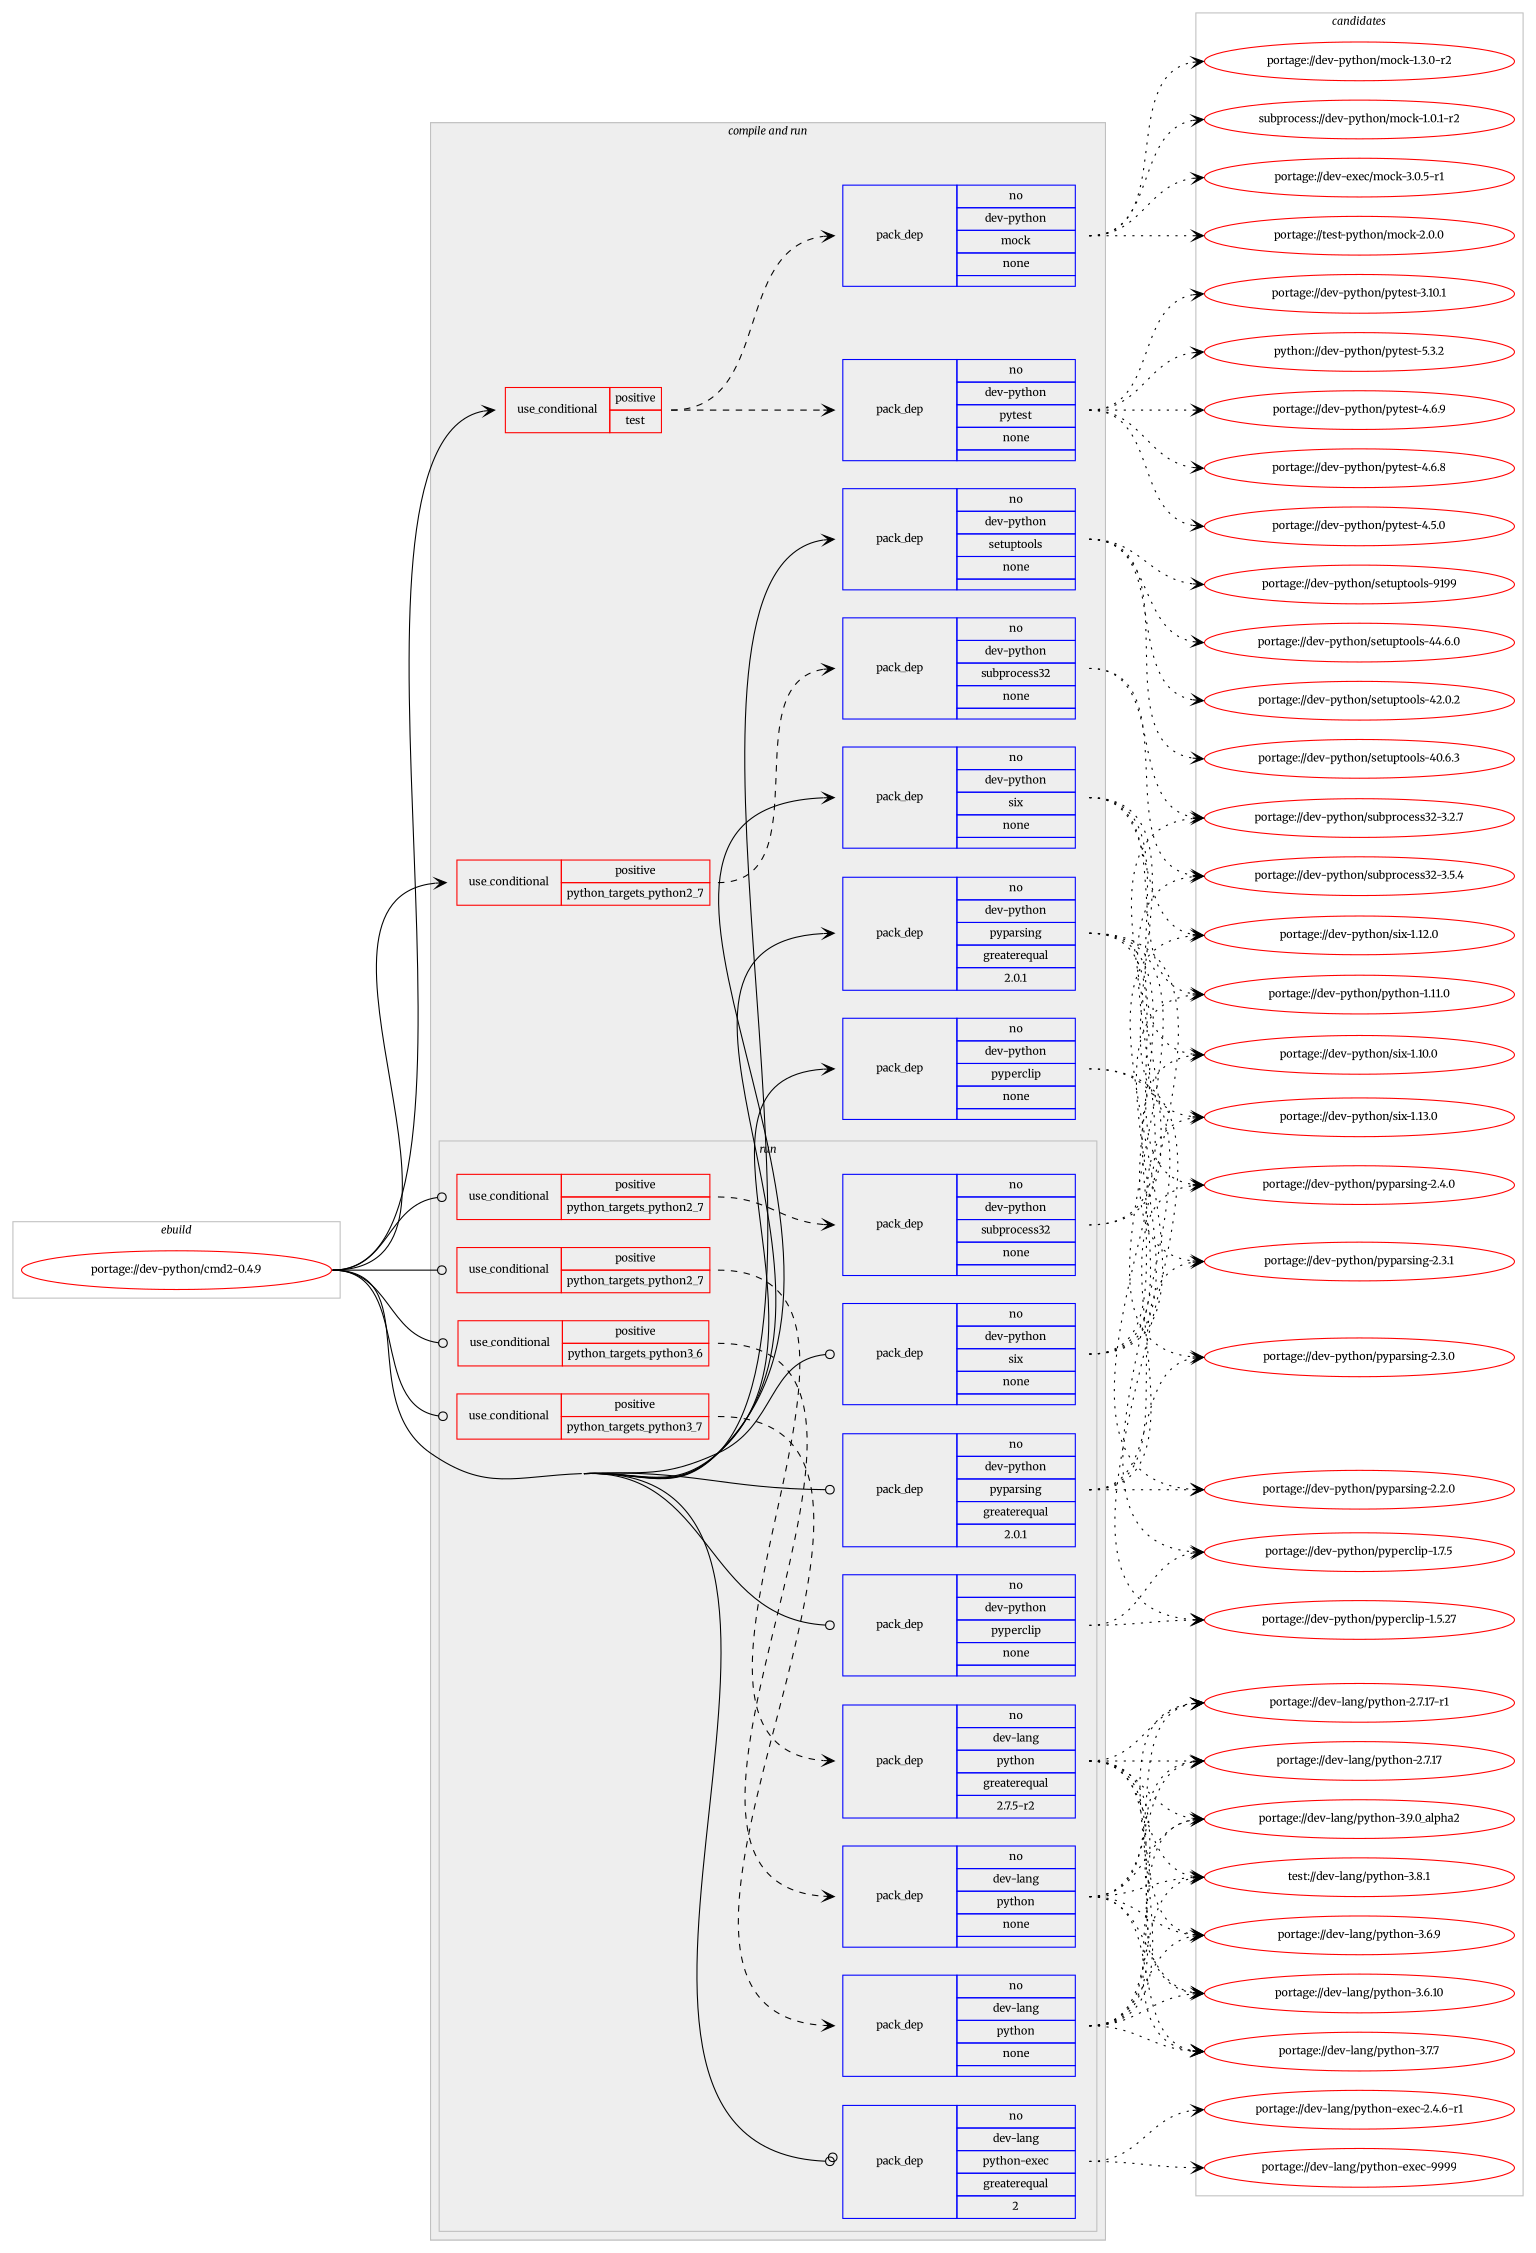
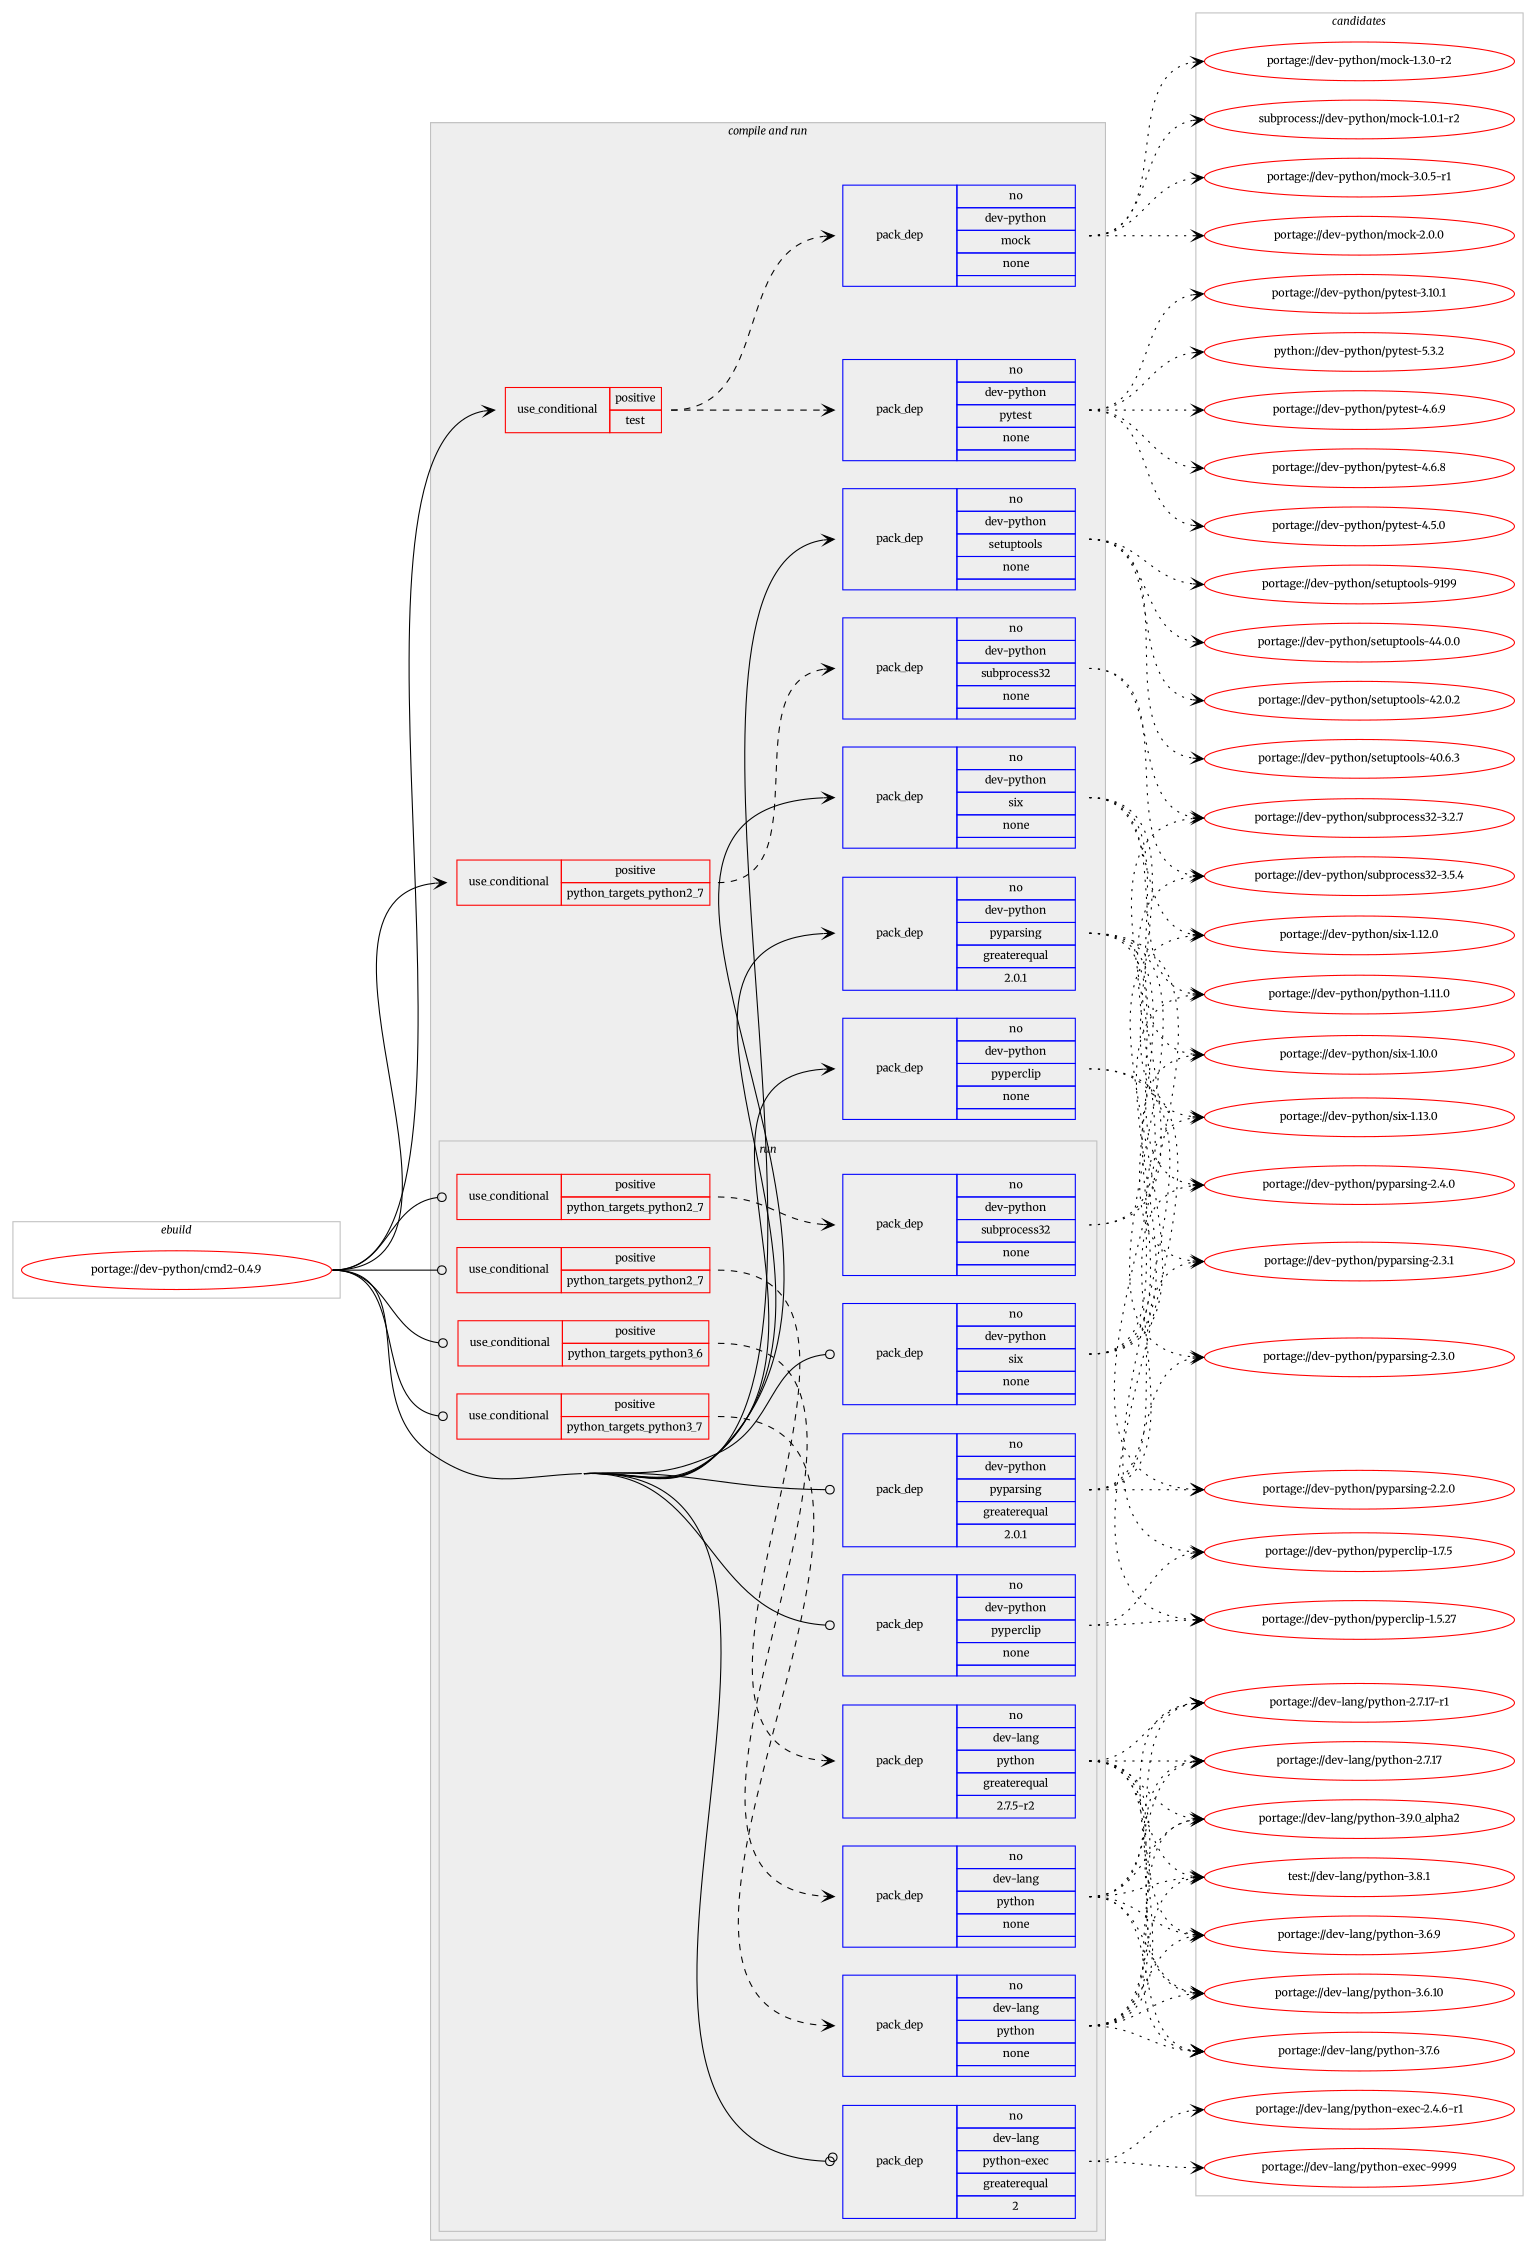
node "portage://dev-exec/mock-3.0.5-r1": label "portage://dev-exec/mock-3.0.5-r1" -> "portage://dev-python/mock-3.0.5-r1"
node "portage://test-python/mock-2.0.0": label "portage://test-python/mock-2.0.0" -> "portage://dev-python/mock-2.0.0"
node "portage://dev-python/setuptools-44.6.0": label "portage://dev-python/setuptools-44.6.0" -> "portage://dev-python/setuptools-44.0.0"
node "portage://dev-lang/python-3.7.7": label "portage://dev-lang/python-3.7.7" -> "portage://dev-lang/python-3.7.6"
